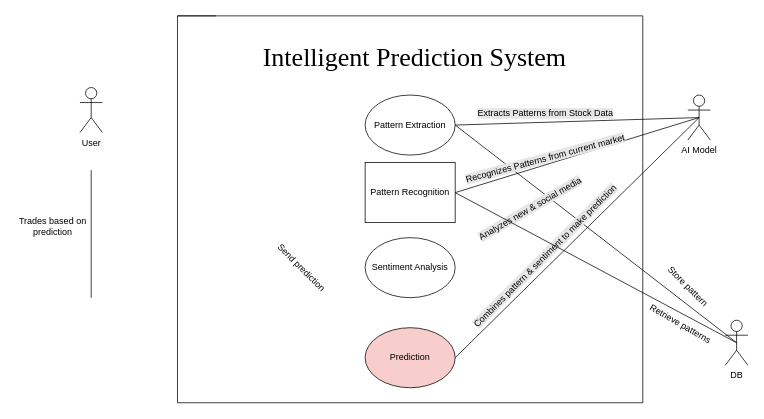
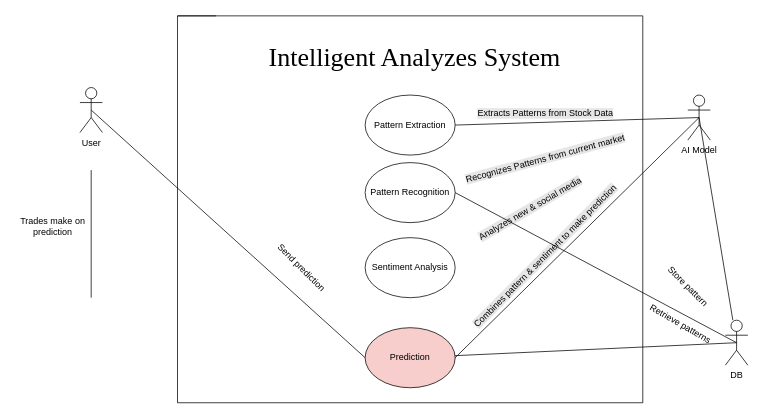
node "Intelligent Prediction System": label "Intelligent Prediction System" -> "Intelligent Analyzes System"
edge "AI Model" -- "Pattern Recognition": now "AI Model" -- "DB"
node "Pattern Recognition": shape rectangle -> ellipse
node "Trades based on prediction": label "Trades based on prediction" -> "Trades make on prediction"
edge "User" -- "Prediction": added
edge "Pattern Extraction" -- "DB": now "Prediction" -- "DB"
